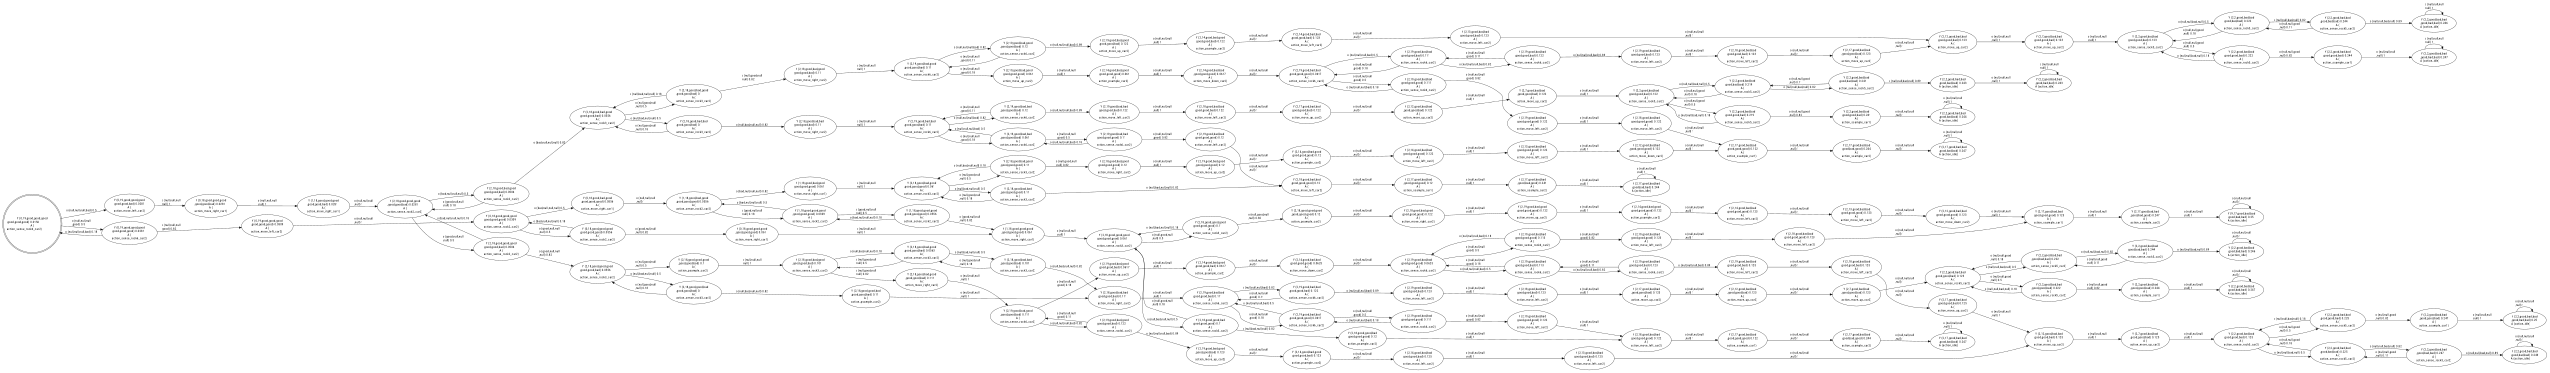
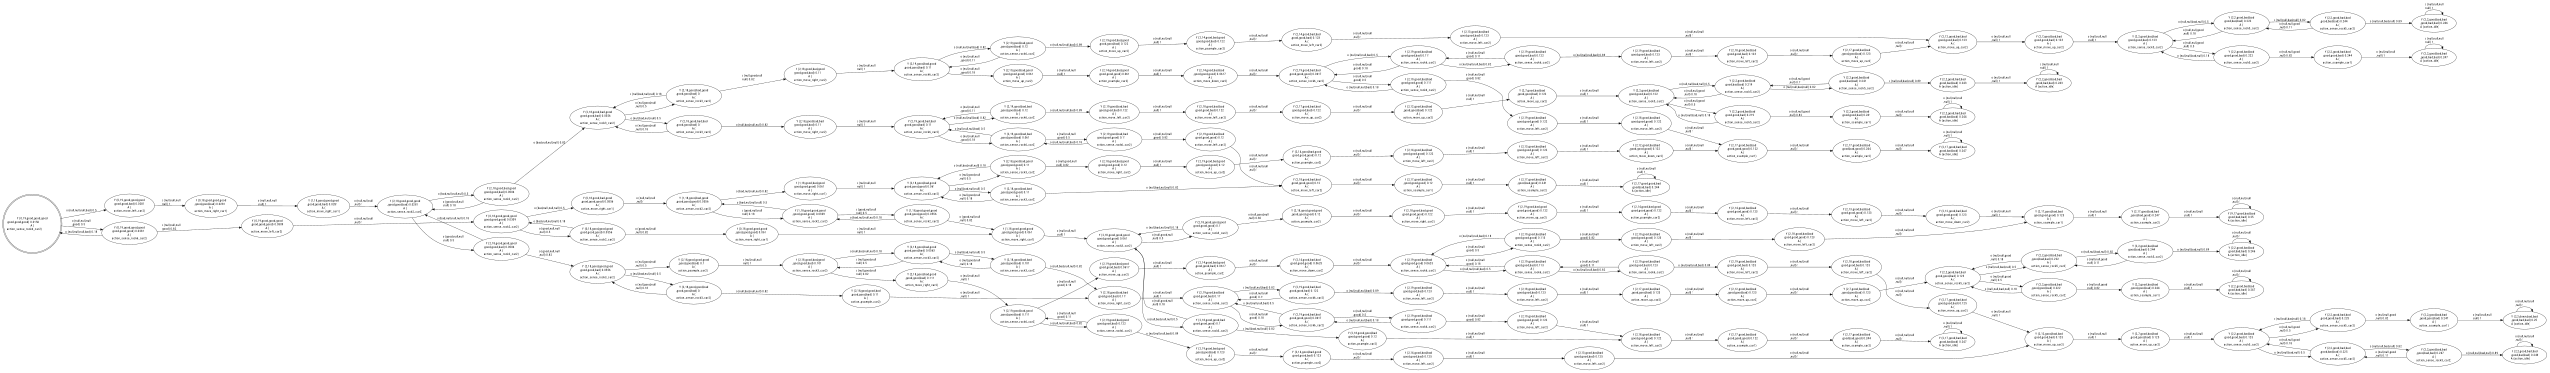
node "Y (2,17,good,bad,bad ,good,bad,bad) 0.244 A (action_idle)": label "Y (2,17,good,bad,bad ,good,bad,bad) 0.244 A (action_idle)" -> "Y (2,17,good,good,bad ,good,bad,bad) 0.244 A (action_idle)"
node "Y (2,2,good,bad,bad ,good,bad,bad) 0.25 A (action_idle)": label "Y (2,2,good,bad,bad ,good,bad,bad) 0.25 A (action_idle)" -> "Y (2,2,down,bad,bad ,good,bad,bad) 0.25 A (action_idle)"
